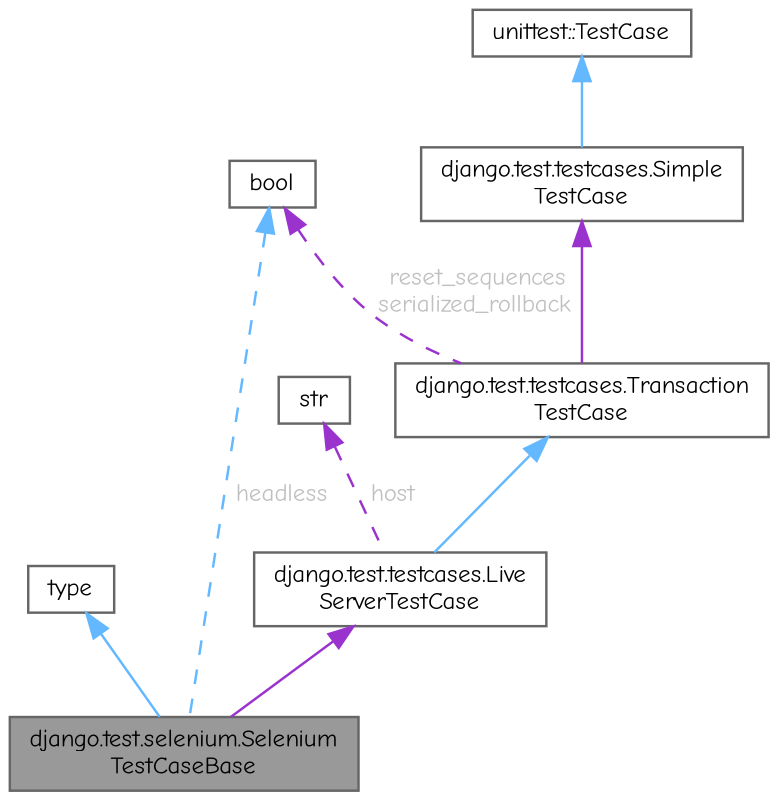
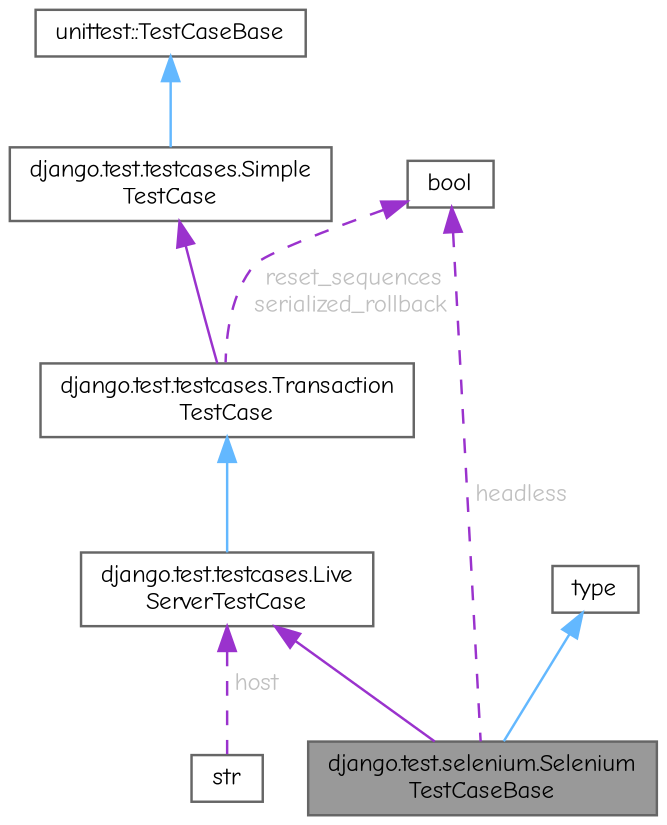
node "unittest::TestCase": label "unittest::TestCase" -> "unittest::TestCaseBase"
edge "django.test.selenium.Selenium TestCaseBase" -> "bool": color steelblue1 -> darkorchid3
edge "django.test.testcases.Live ServerTestCase" -> "str": reversed
